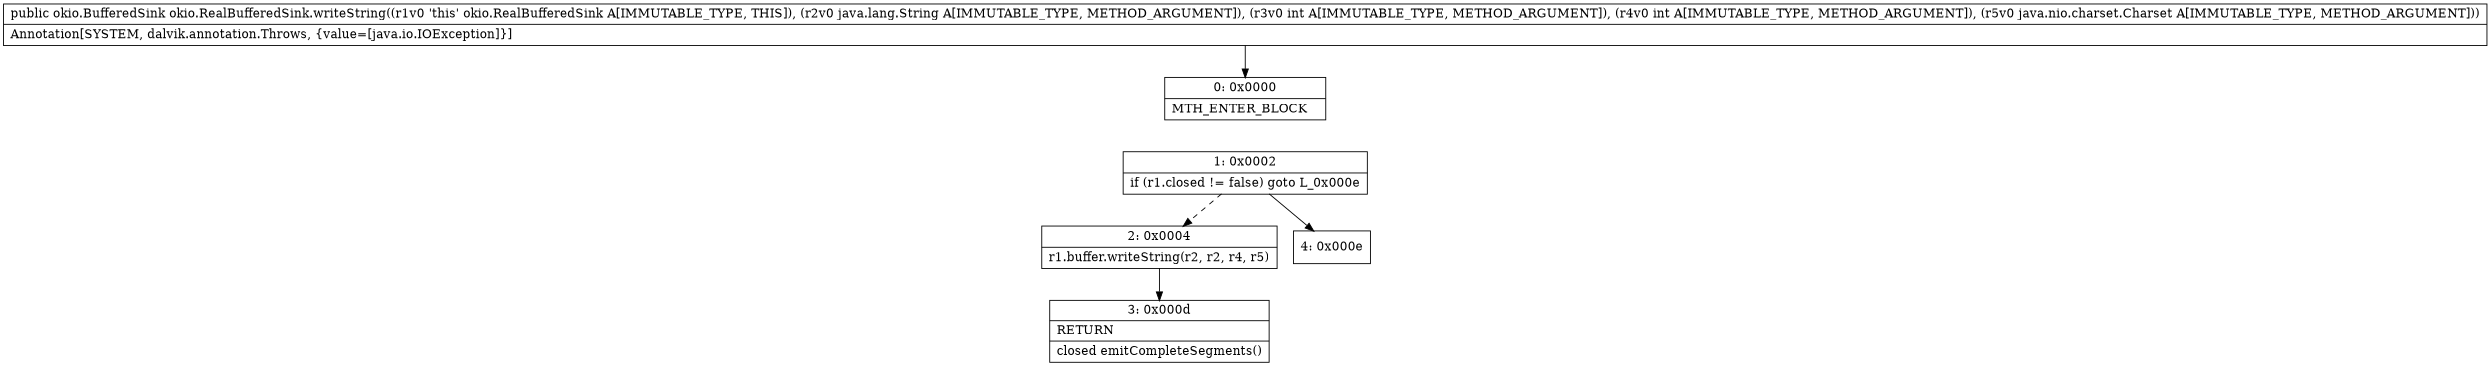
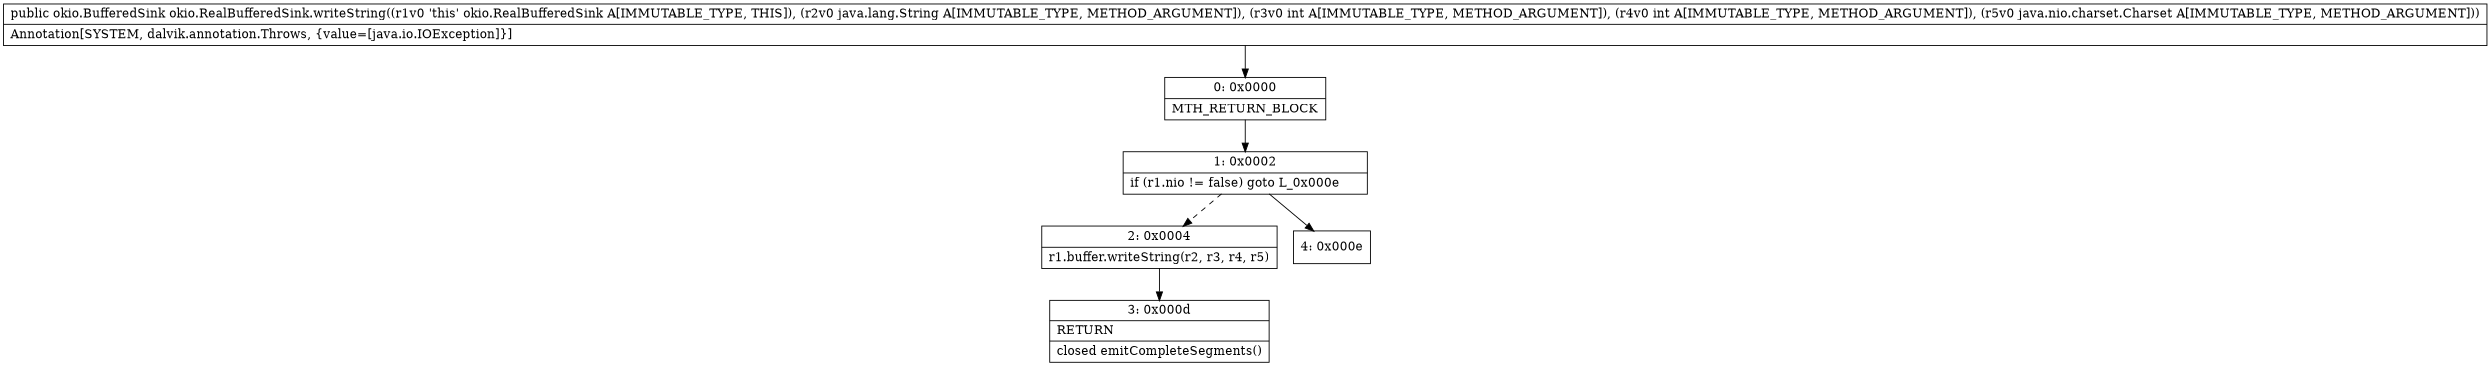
node "0: 0x0000": text "MTH_ENTER_BLOCK" -> "MTH_RETURN_BLOCK"
edge "0: 0x0000" -> "1: 0x0002": added
node "1: 0x0002": text "if (r1.closed != false) goto L_0x000e" -> "if (r1.nio != false) goto L_0x000e"
node "2: 0x0004": text "r1.buffer.writeString(r2, r2, r4, r5)" -> "r1.buffer.writeString(r2, r3, r4, r5)"
